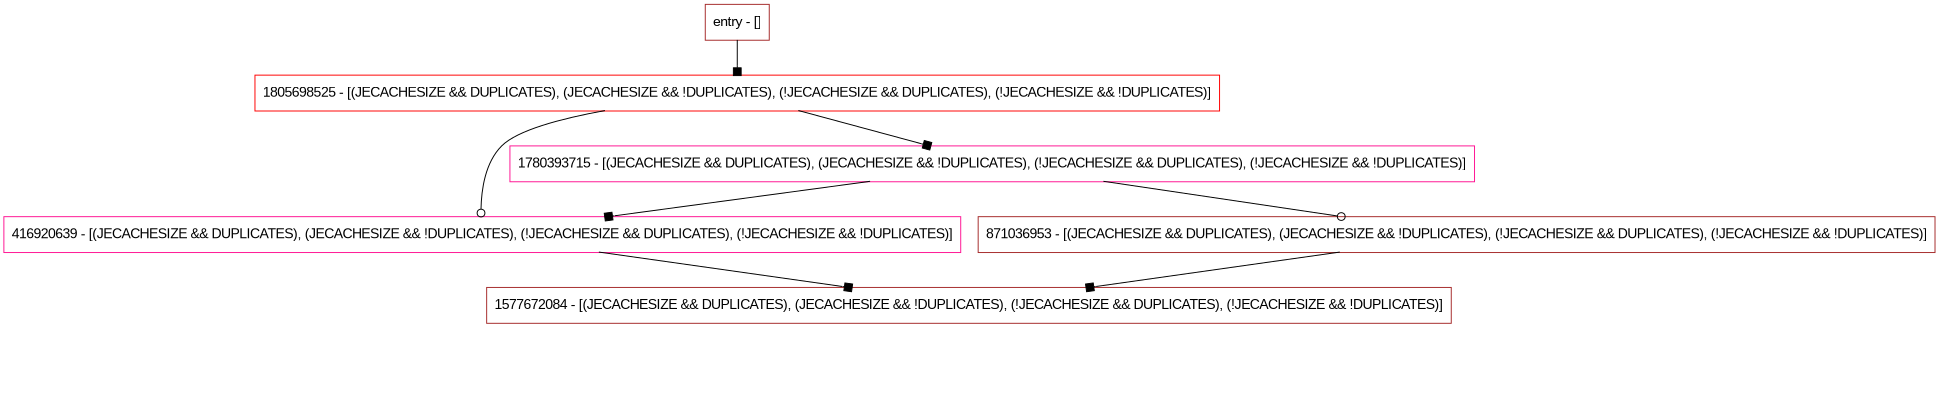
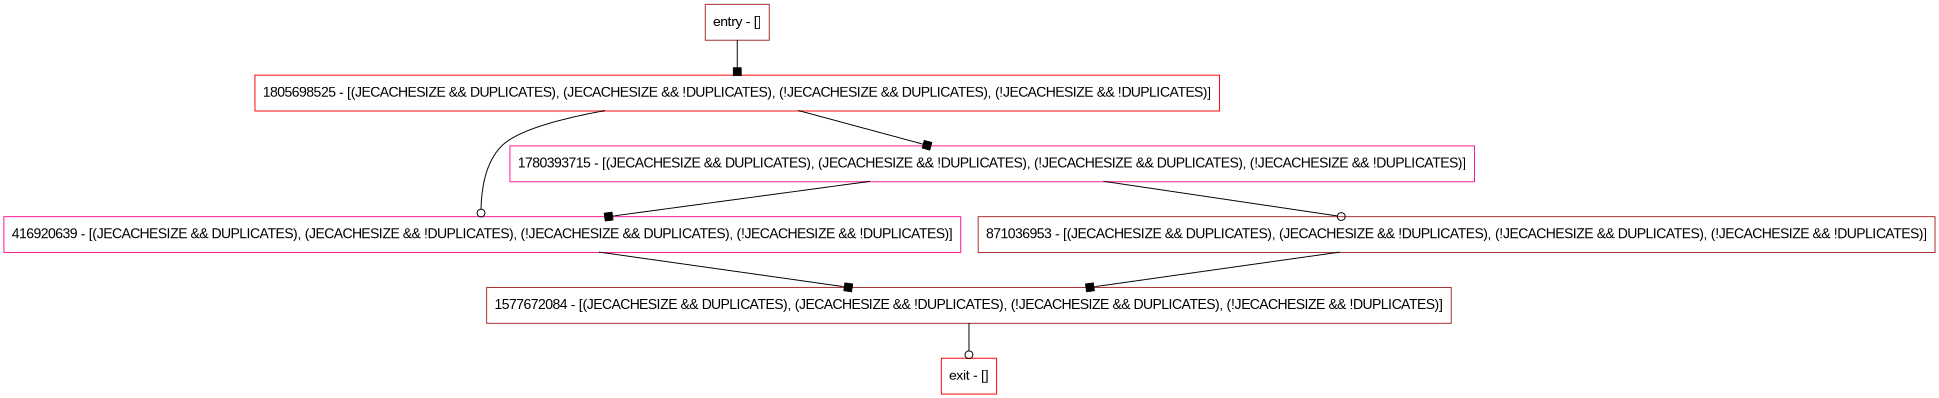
node "exit - []": added
